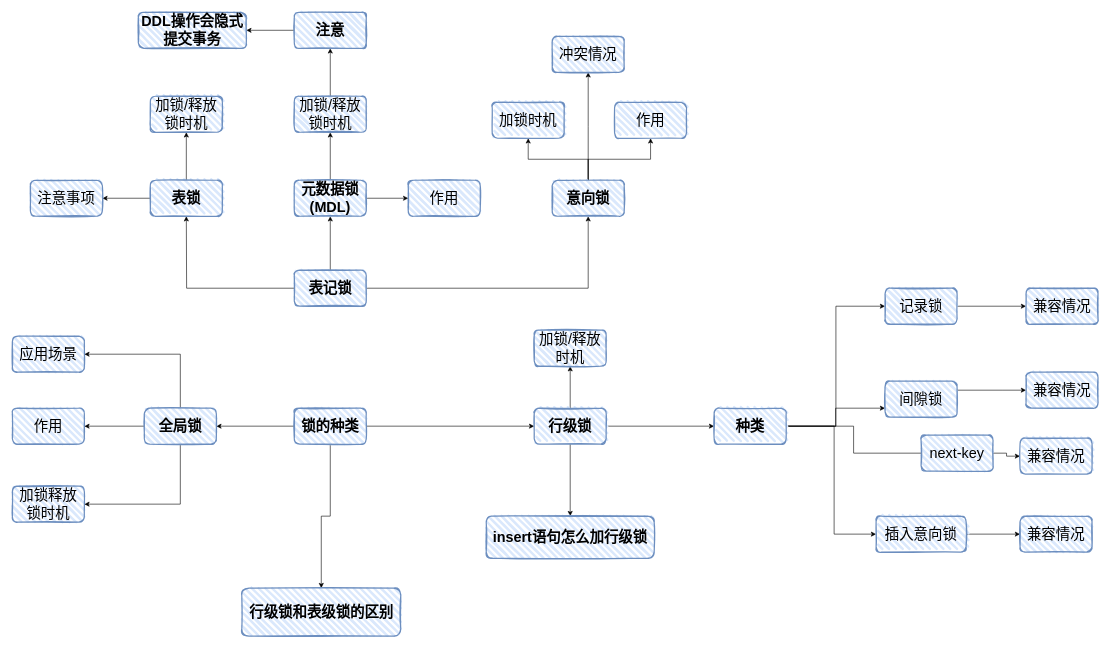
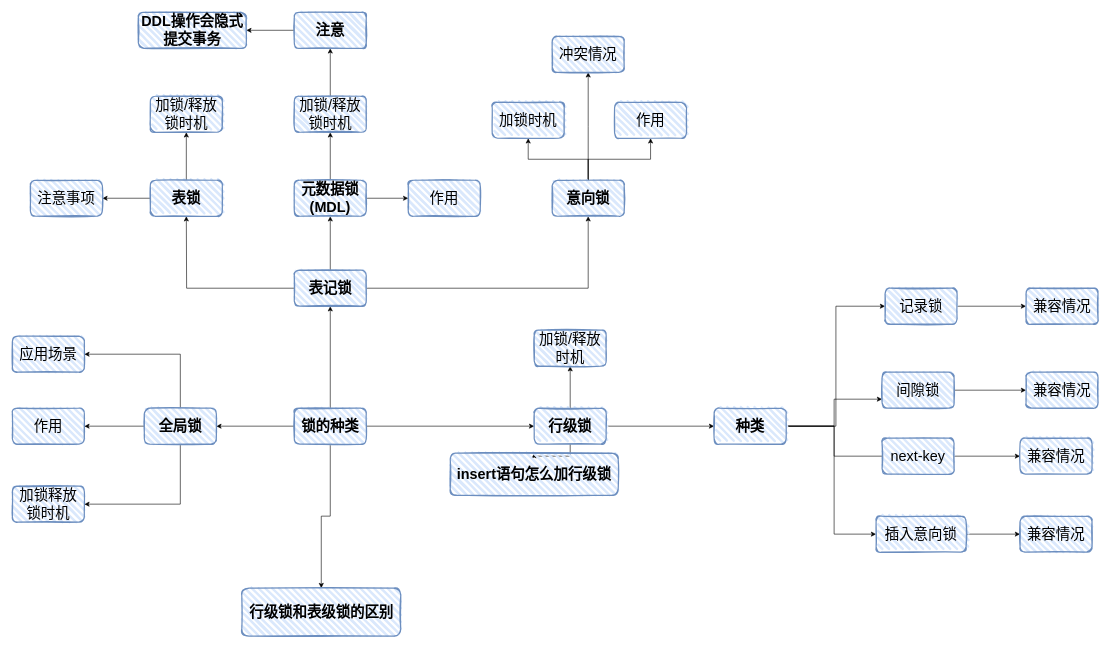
edge "锁的种类" -> "表记锁": added
node "间隙锁": moved (921, 399) -> (918, 390)
node "next-key": moved (957, 453) -> (918, 456)
node "insert语句怎么加行级锁": moved (570, 537) -> (534, 474)
